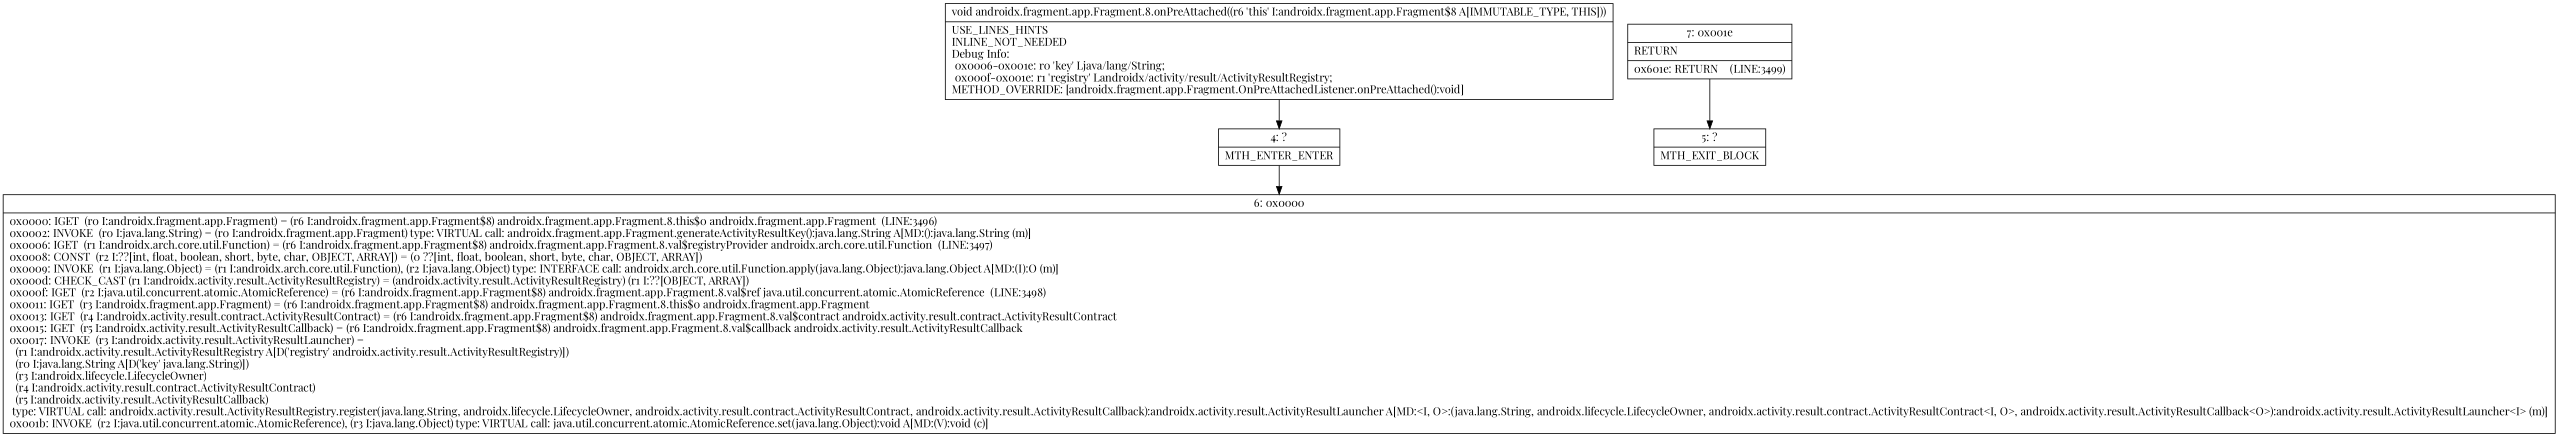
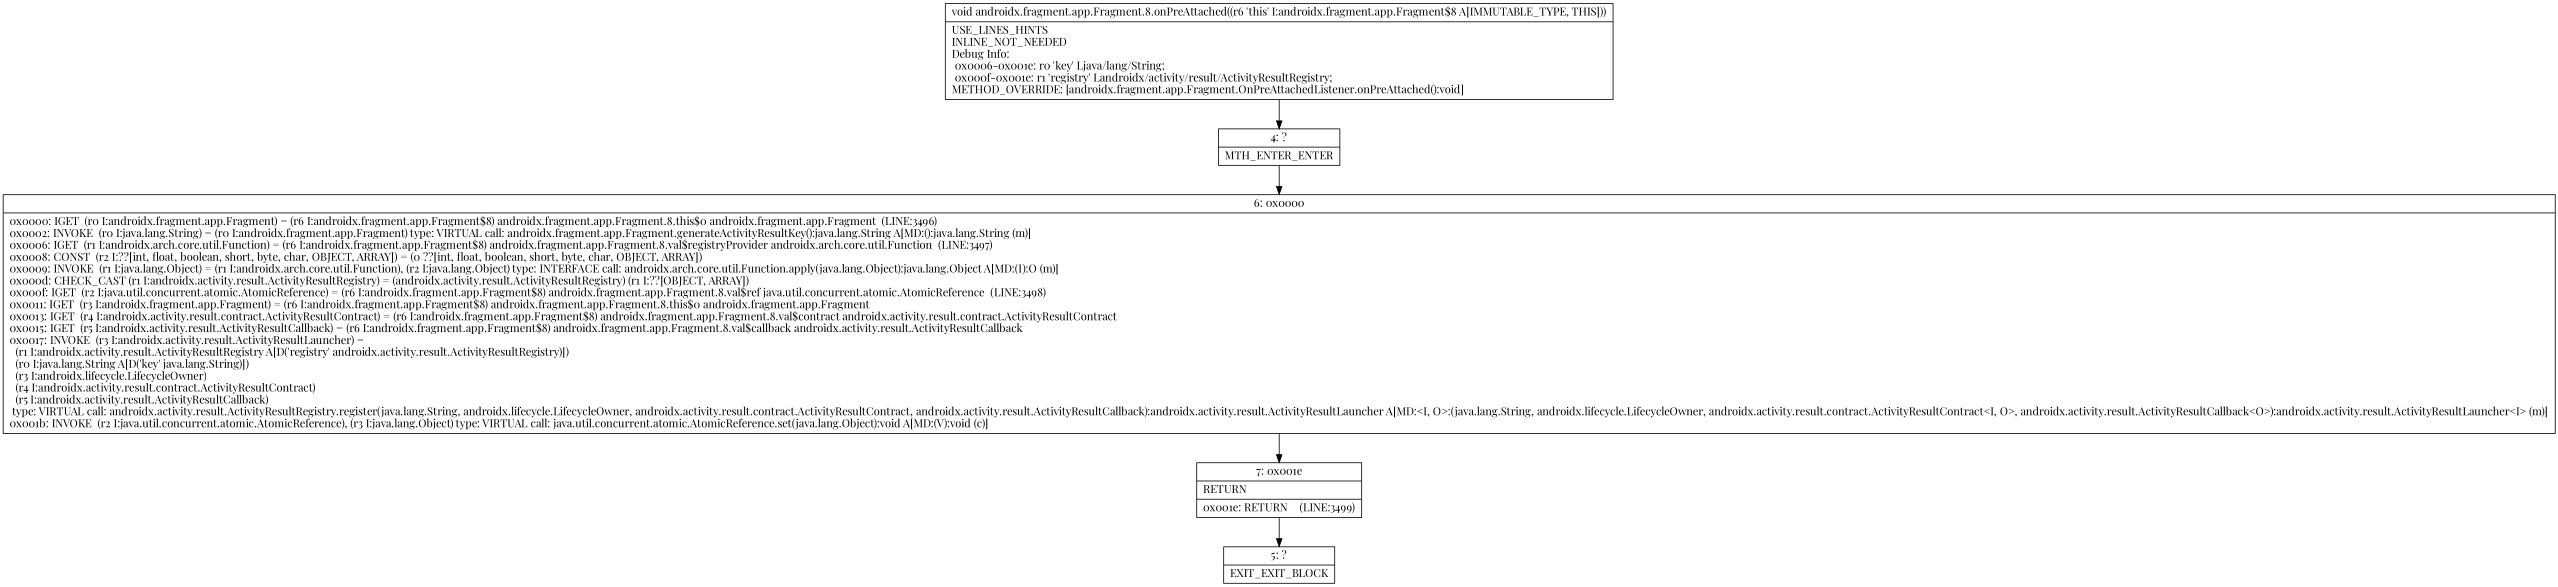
node "7: 0x001e": text "0x601e: RETURN    (LINE:3499)" -> "0x001e: RETURN    (LINE:3499)"
node "5: ?": text "MTH_EXIT_BLOCK" -> "EXIT_EXIT_BLOCK"
edge "6: 0x0000" -> "7: 0x001e": added
